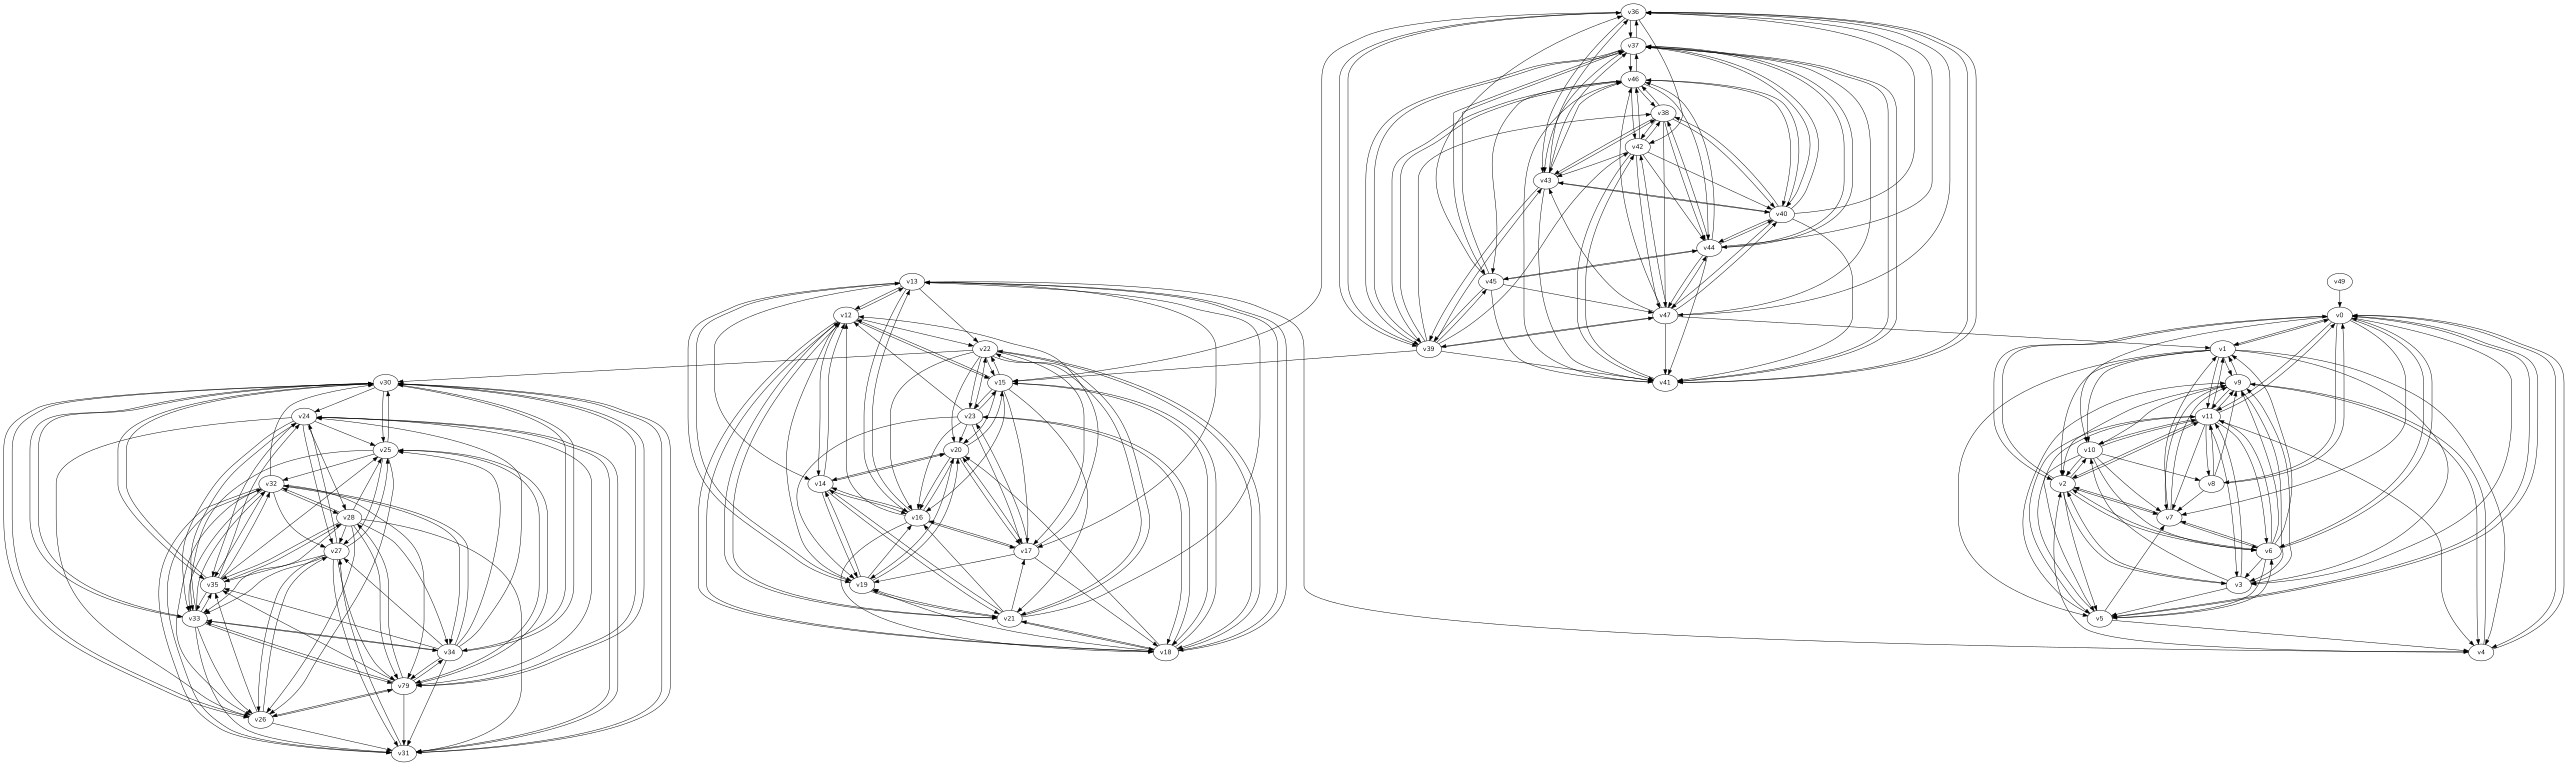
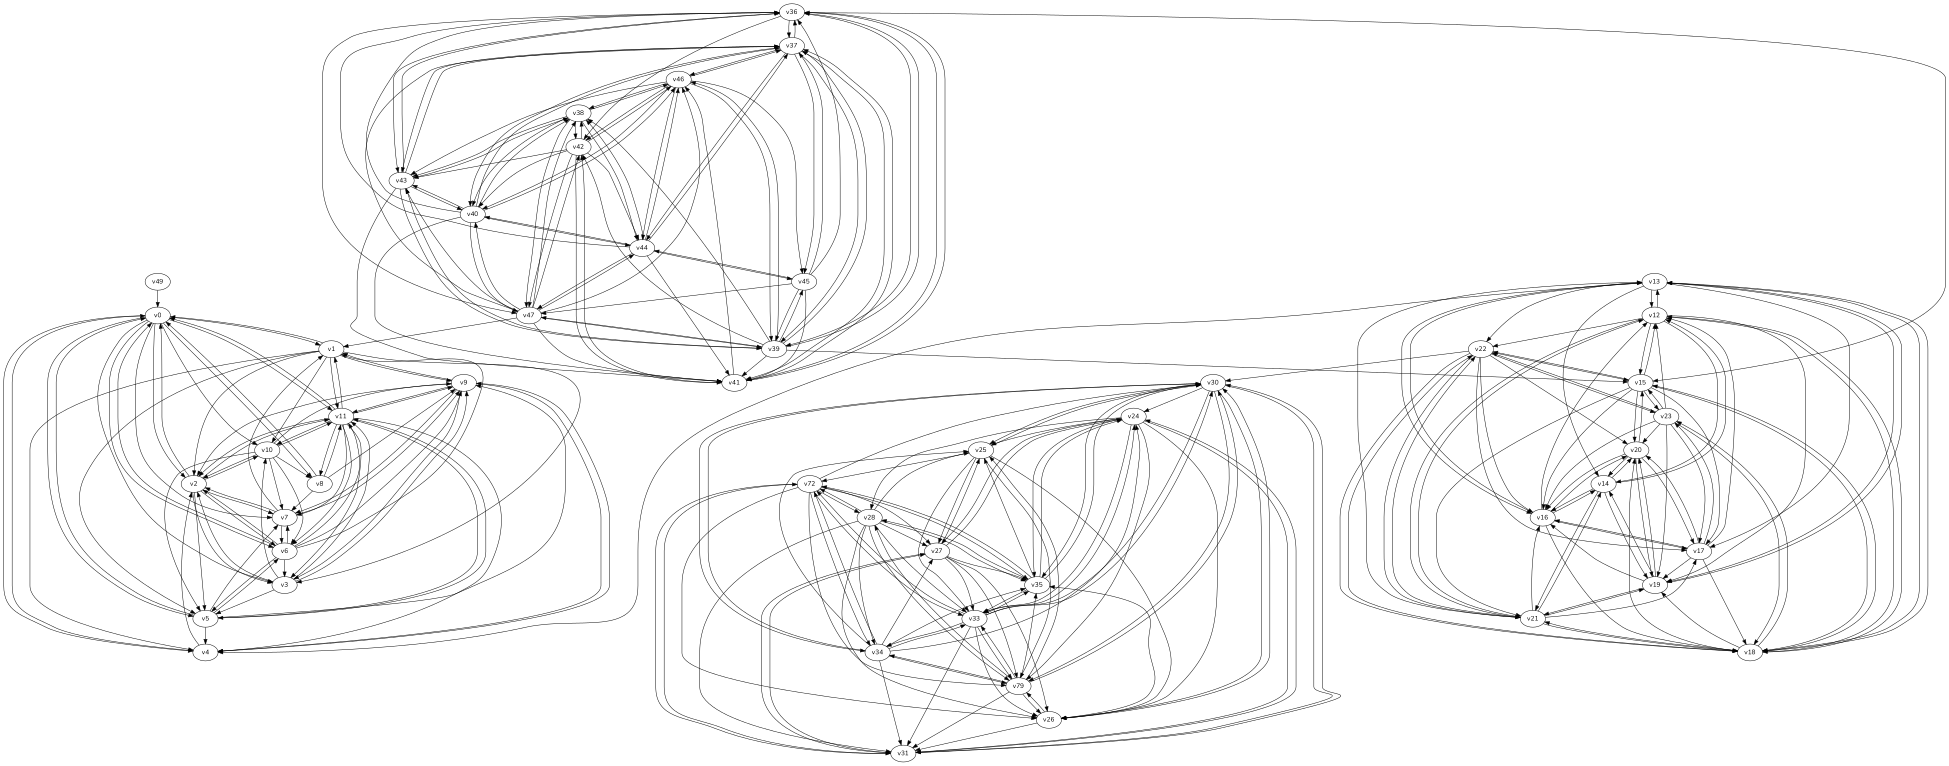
edge "v47" -> "v38": added
node "v32": label "v32" -> "v72"
edge "v26" -> "v27": removed
